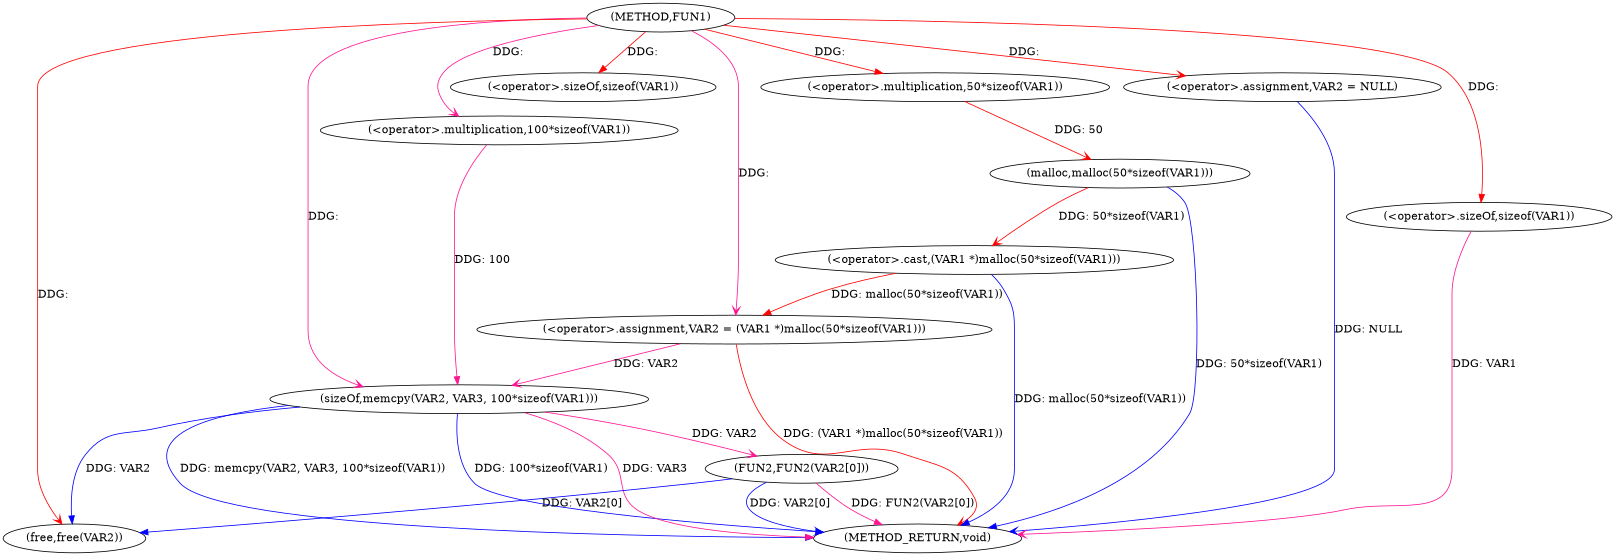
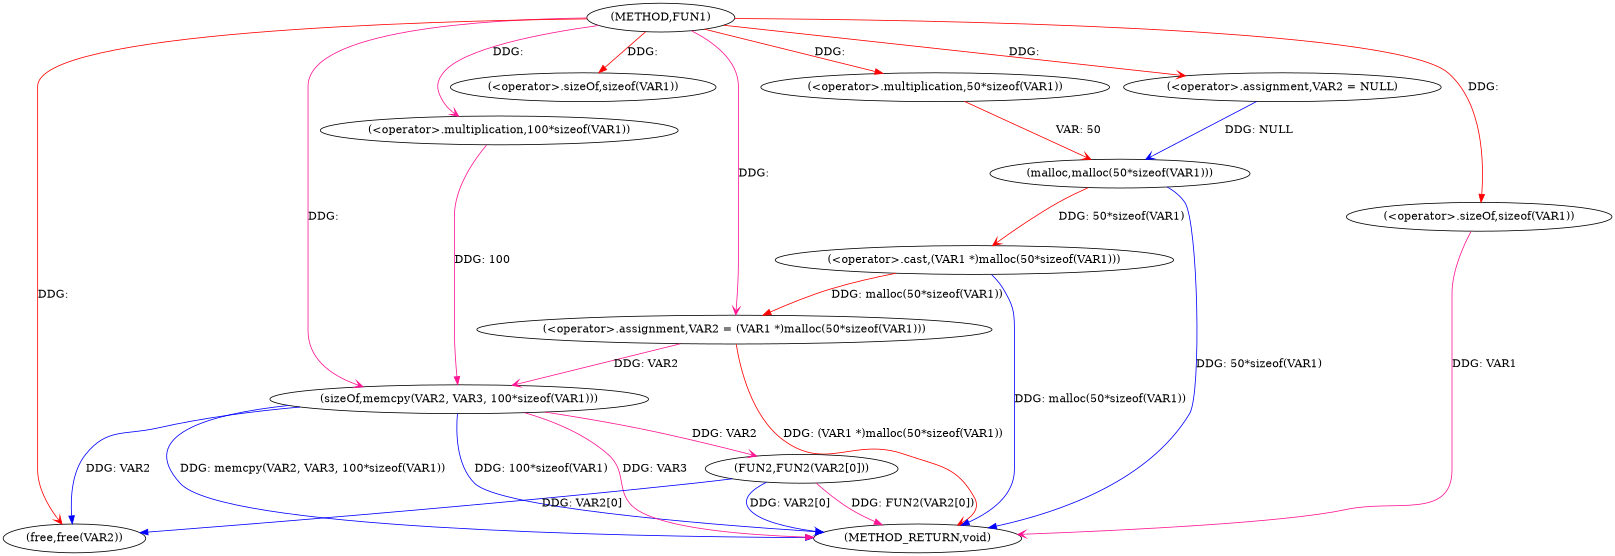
edge "(<operator>.multiplication,50*sizeof(VAR1))" -> "(malloc,malloc(50*sizeof(VAR1)))": label "DDG: 50" -> "VAR: 50"
edge "(<operator>.assignment,VAR2 = NULL)" -> "(METHOD_RETURN,void)": now "(<operator>.assignment,VAR2 = NULL)" -> "(malloc,malloc(50*sizeof(VAR1)))"
